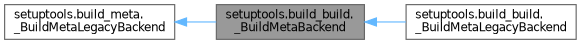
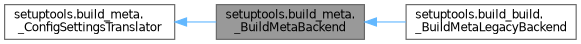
node "setuptools.build_meta. _BuildMetaLegacyBackend": label "setuptools.build_meta. _BuildMetaLegacyBackend" -> "setuptools.build_meta. _ConfigSettingsTranslator"
node "setuptools.build_build. _BuildMetaBackend": label "setuptools.build_build. _BuildMetaBackend" -> "setuptools.build_meta. _BuildMetaBackend"
